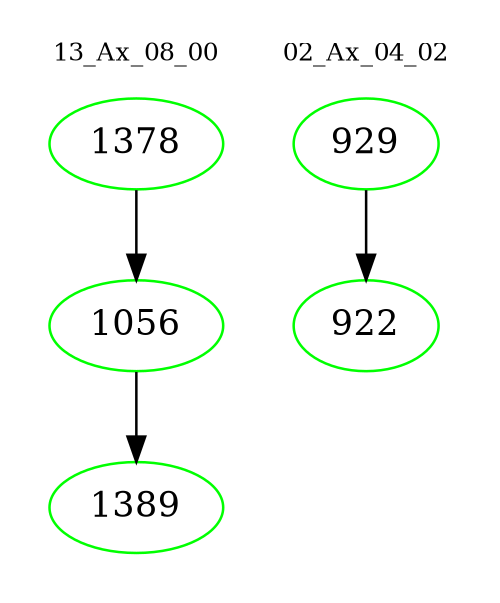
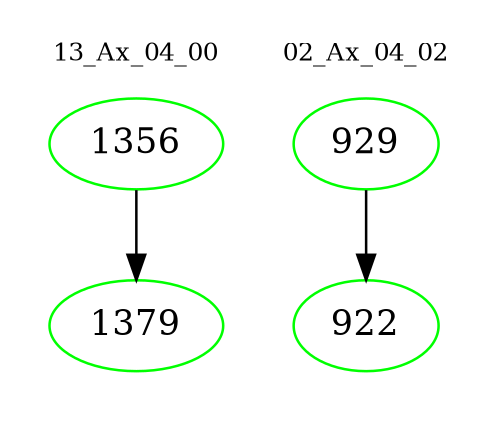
cluster "13_Ax_08_00": label "13_Ax_08_00" -> "13_Ax_04_00"
node "1378": removed
node "1056": label "1056" -> "1356"
node "1389": label "1389" -> "1379"
